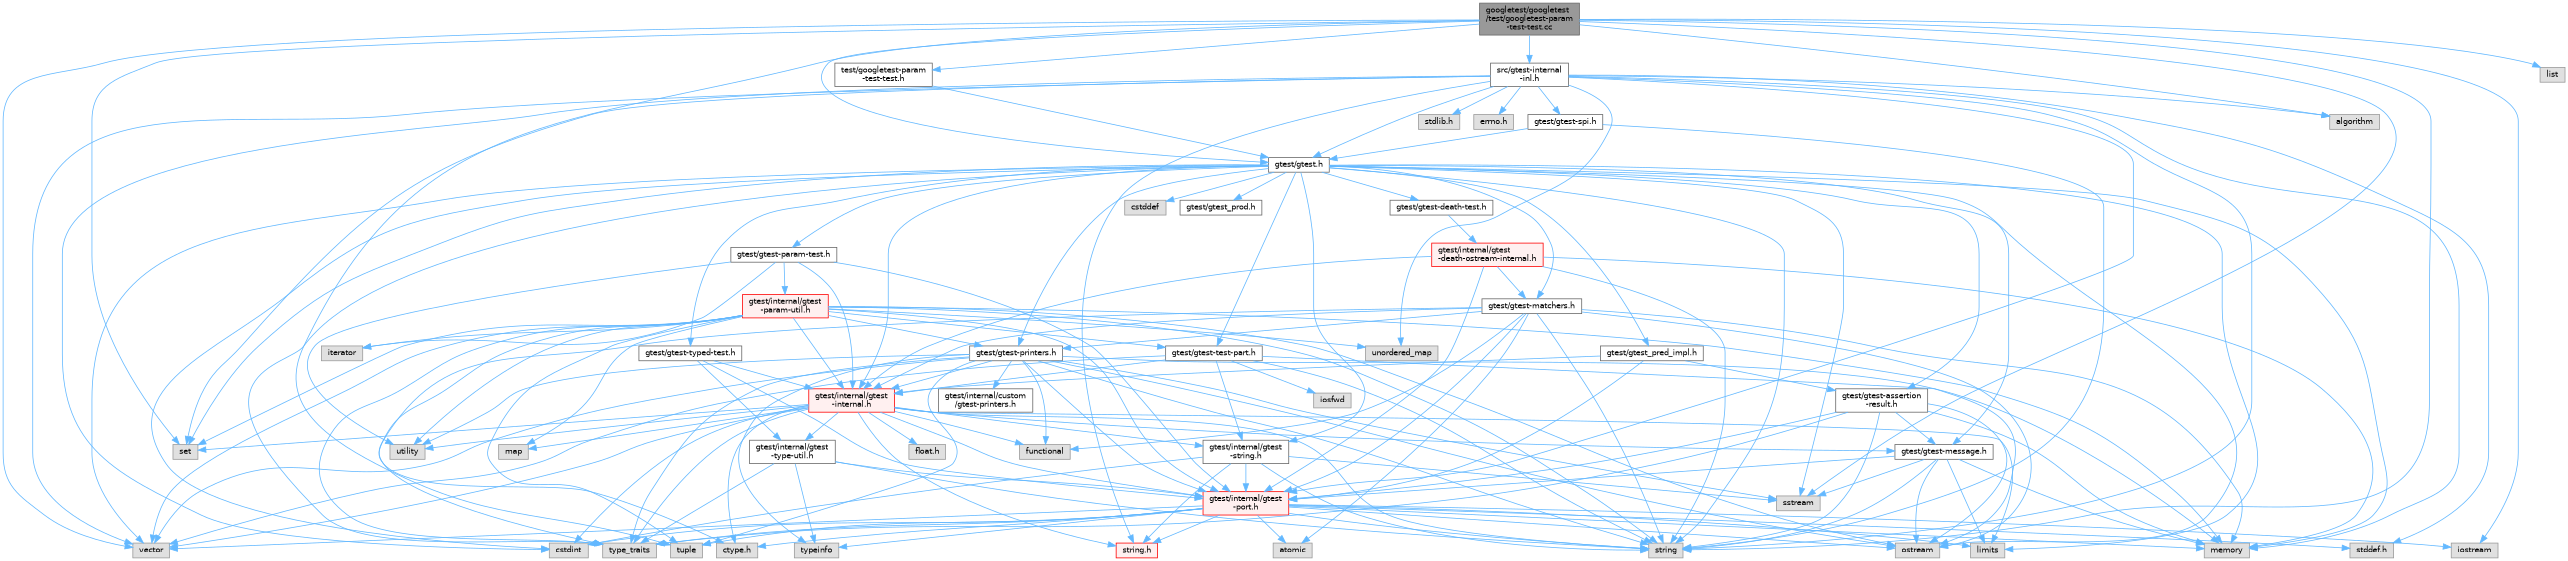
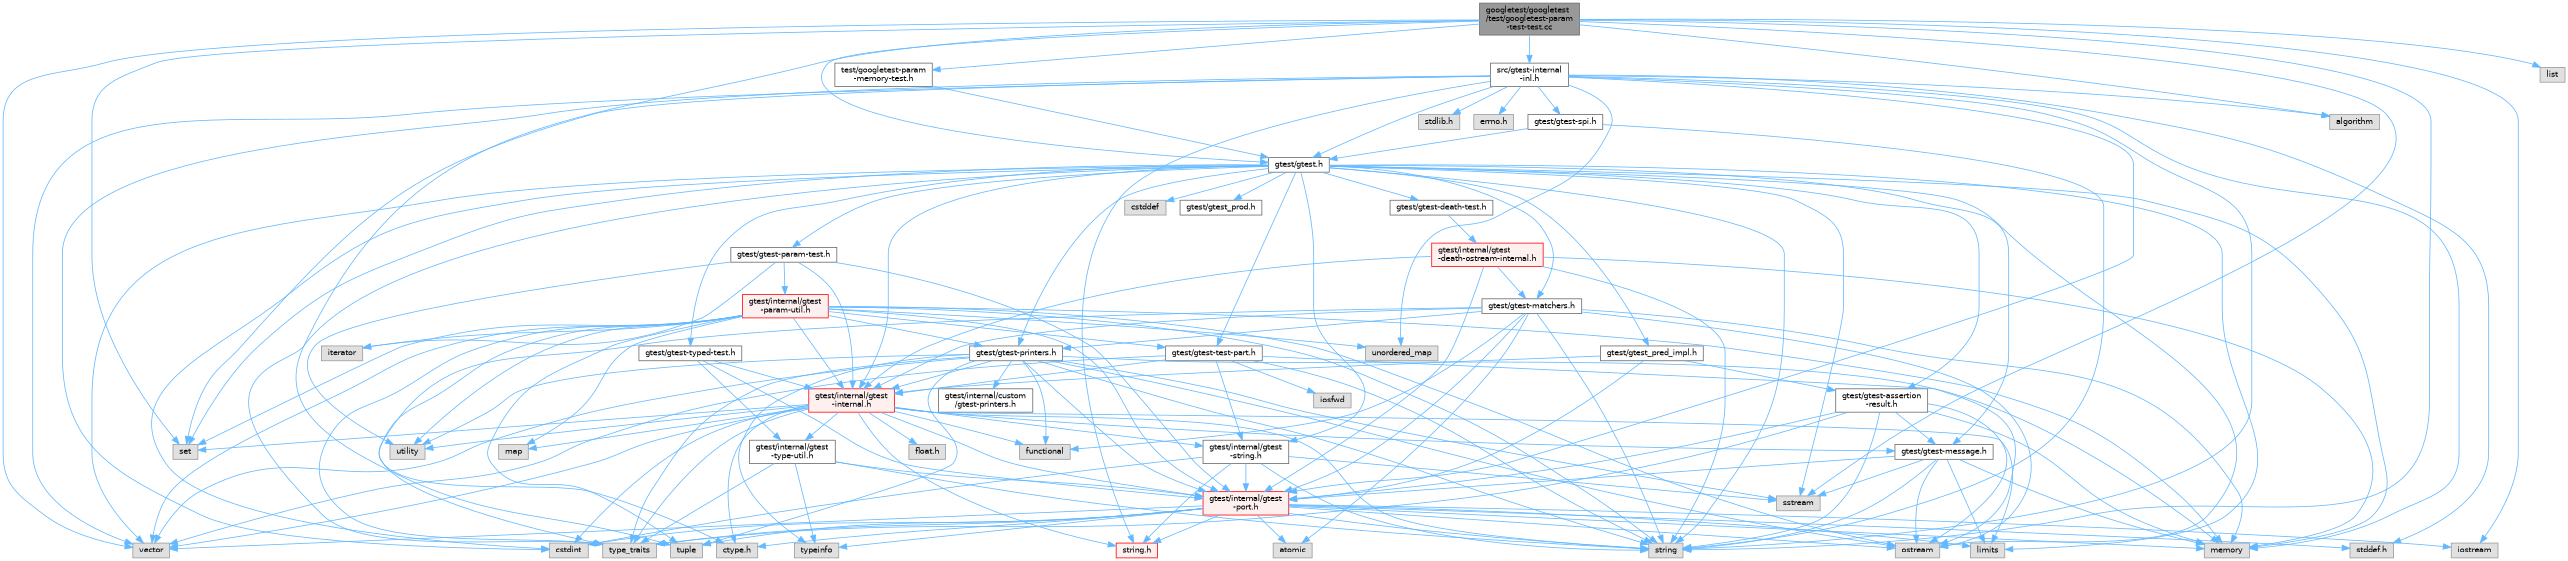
node "test/googletest-param -test-test.h": label "test/googletest-param -test-test.h" -> "test/googletest-param -memory-test.h"
